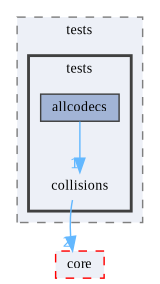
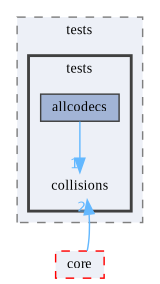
edge "collisions" -> "core": reversed
